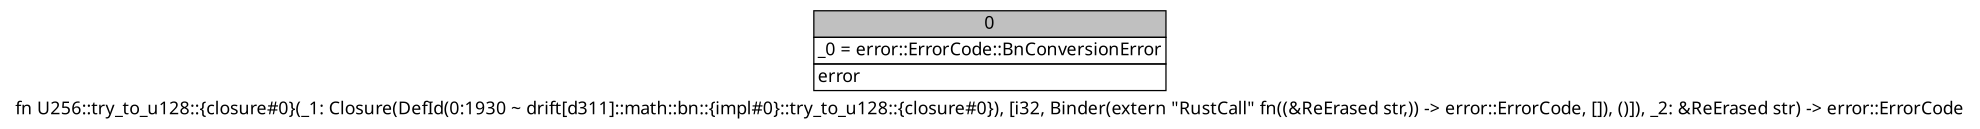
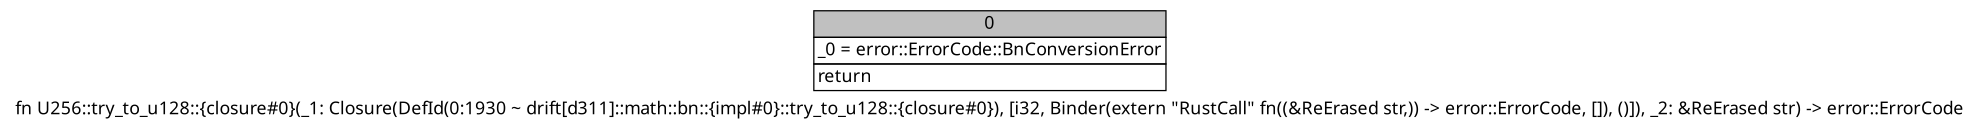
node "0": text "error" -> "return"
